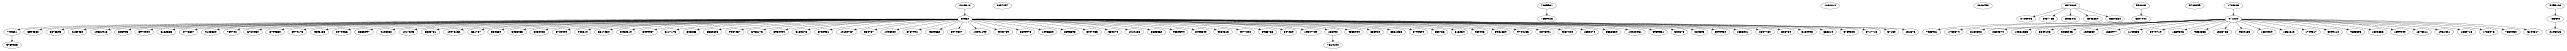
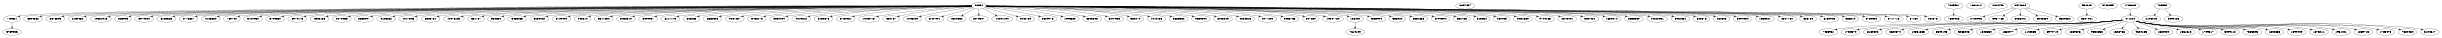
edge "4419812" -> "30352": reversed
edge "5499123" -> "765592": reversed
node "8989331": label "8989331" -> "8981331"
